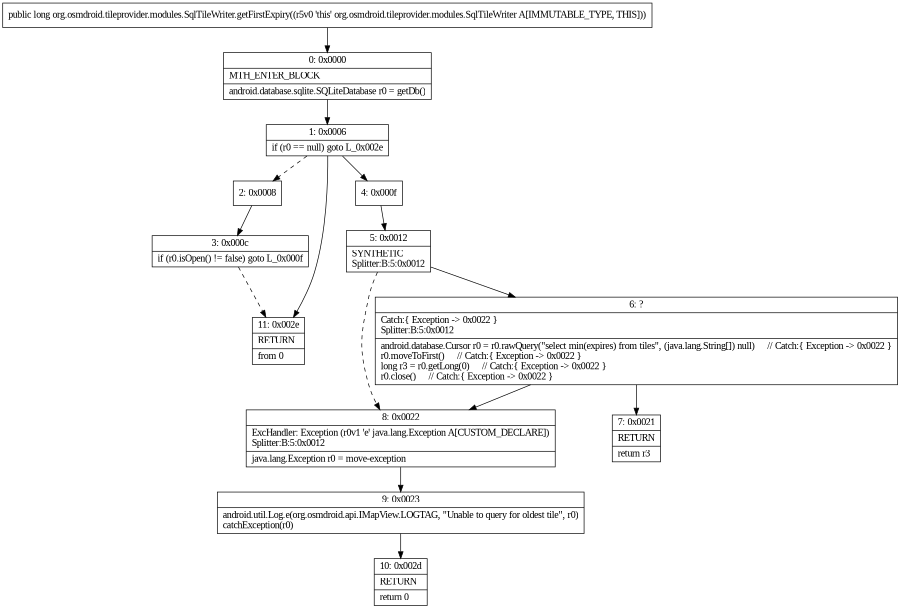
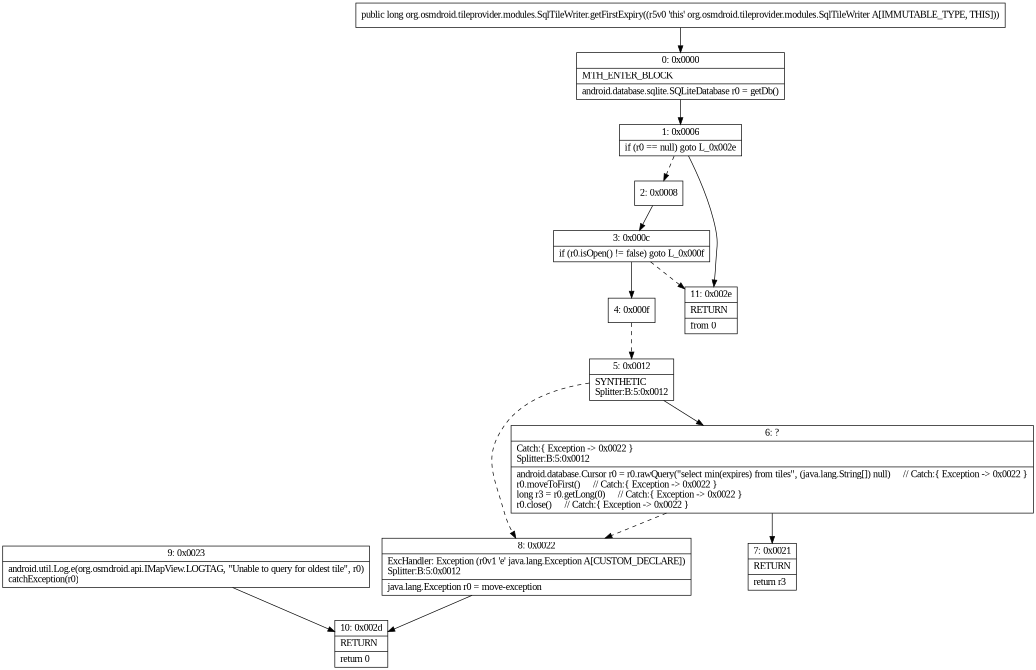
edge "1: 0x0006" -> "4: 0x000f": now "3: 0x000c" -> "4: 0x000f"
edge "4: 0x000f" -> "5: 0x0012": style solid -> dashed
edge "6: ?" -> "8: 0x0022": style solid -> dashed
edge "8: 0x0022" -> "9: 0x0023": now "8: 0x0022" -> "10: 0x002d"
